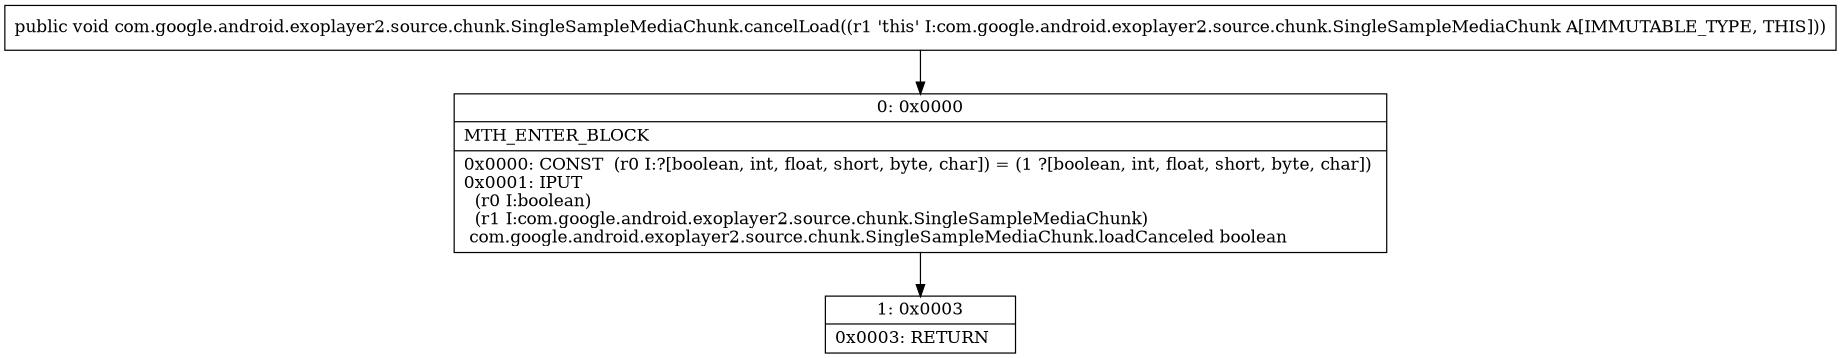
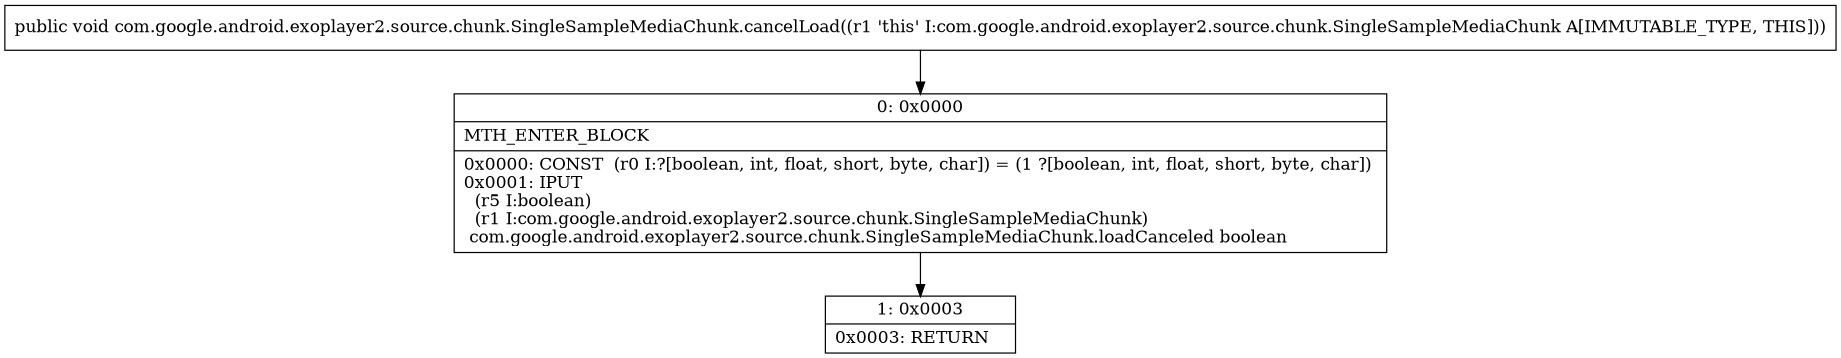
node "0: 0x0000": text "(r0 I:boolean)" -> "(r5 I:boolean)"
